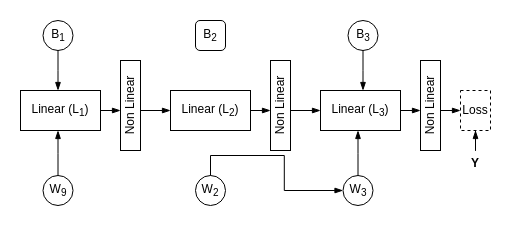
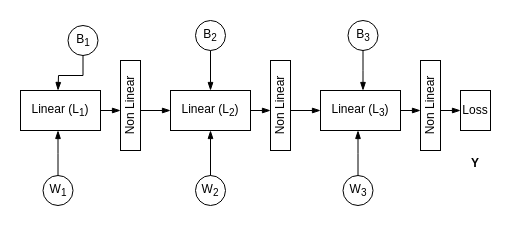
node "B1": moved (58, 36) -> (83, 41)
node "B2": shape rounded rectangle -> ellipse
edge "B2" -> "Linear (L2)": added
node "Loss": style dashed -> solid
edge "Y" -> "Loss": removed
edge "W2" -> "W3": now "W2" -> "Linear (L2)"
node "W9": label "W9" -> "W1"
